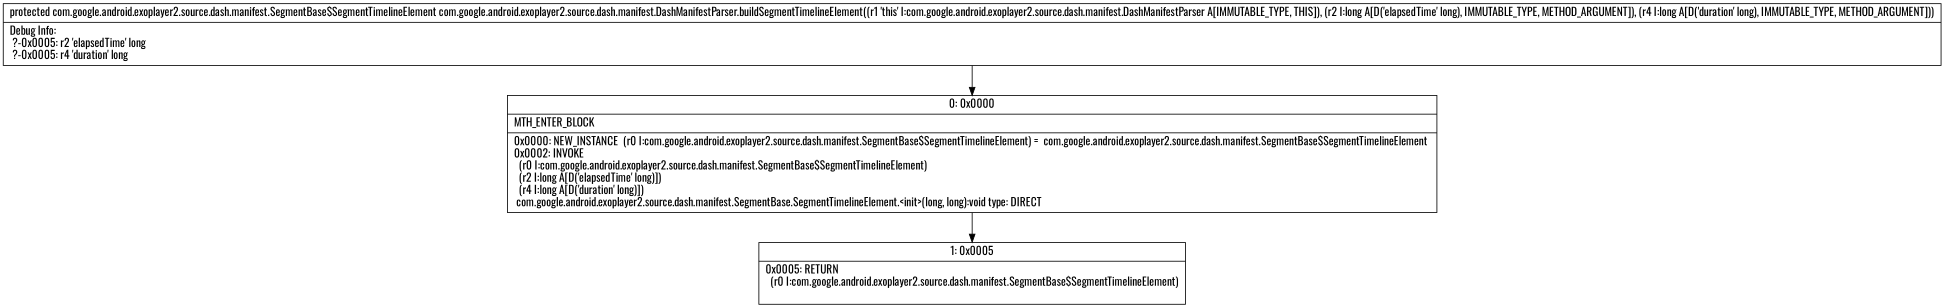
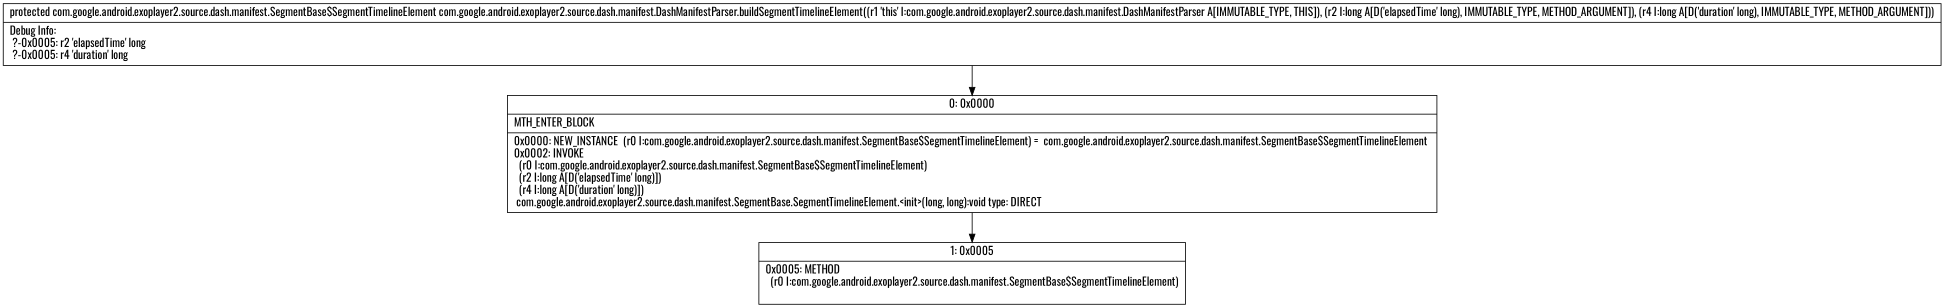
node "1: 0x0005": text "0x0005: RETURN" -> "0x0005: METHOD"
